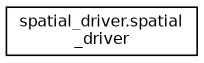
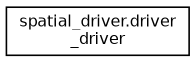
node "spatial_driver.spatial _driver": label "spatial_driver.spatial _driver" -> "spatial_driver.driver _driver"
